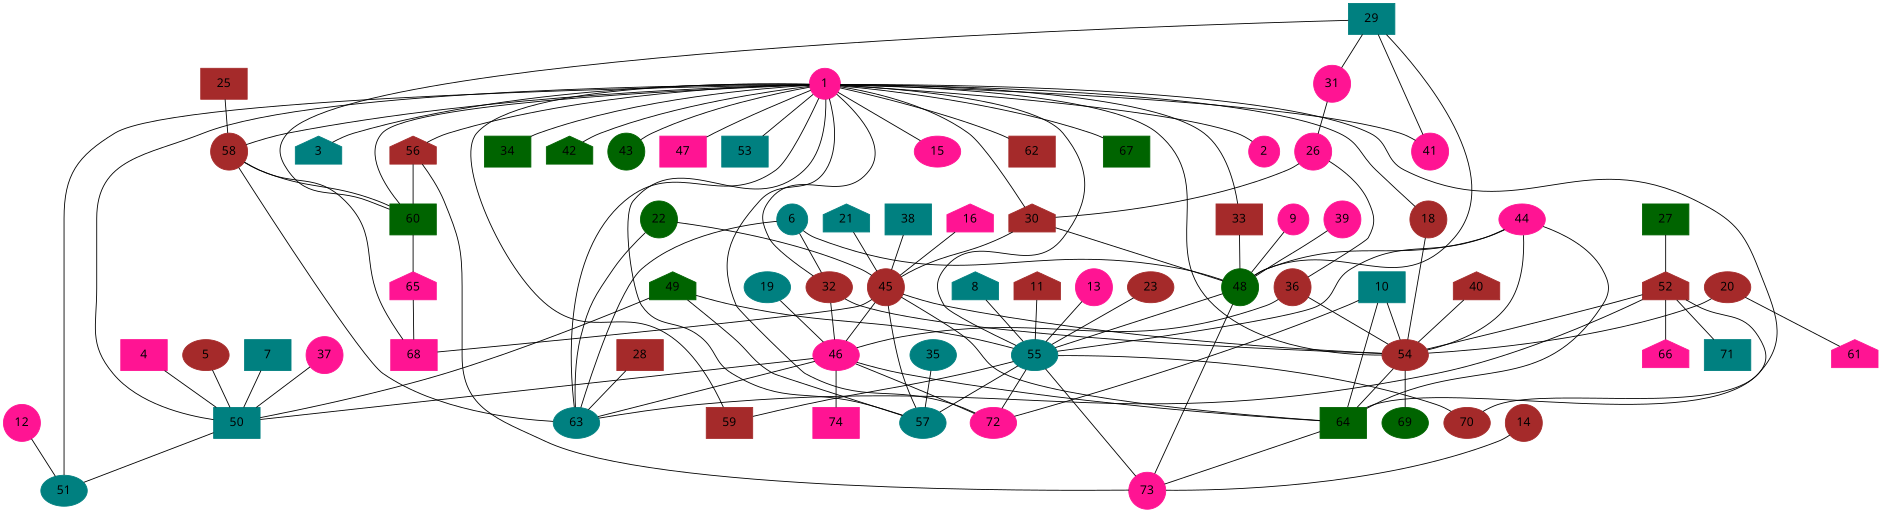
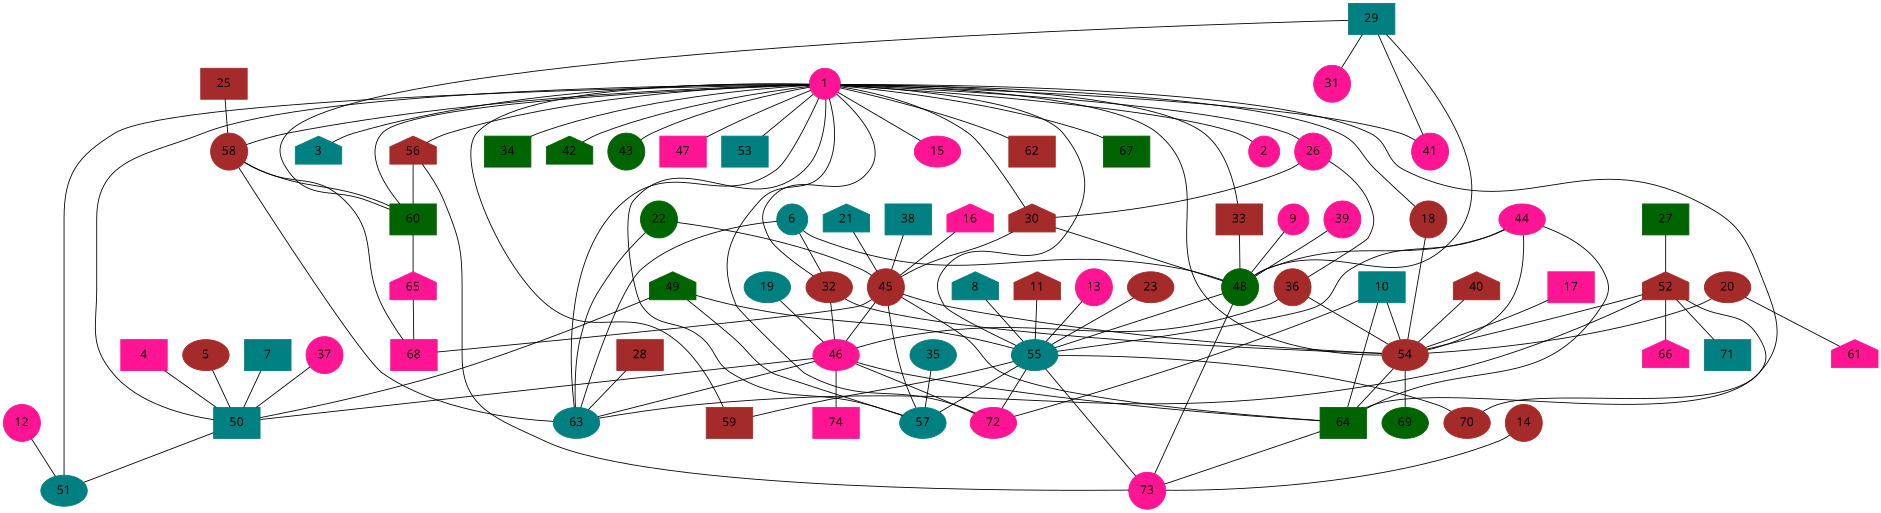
edge "31" -- "26": now "1" -- "26"
node "17": added
